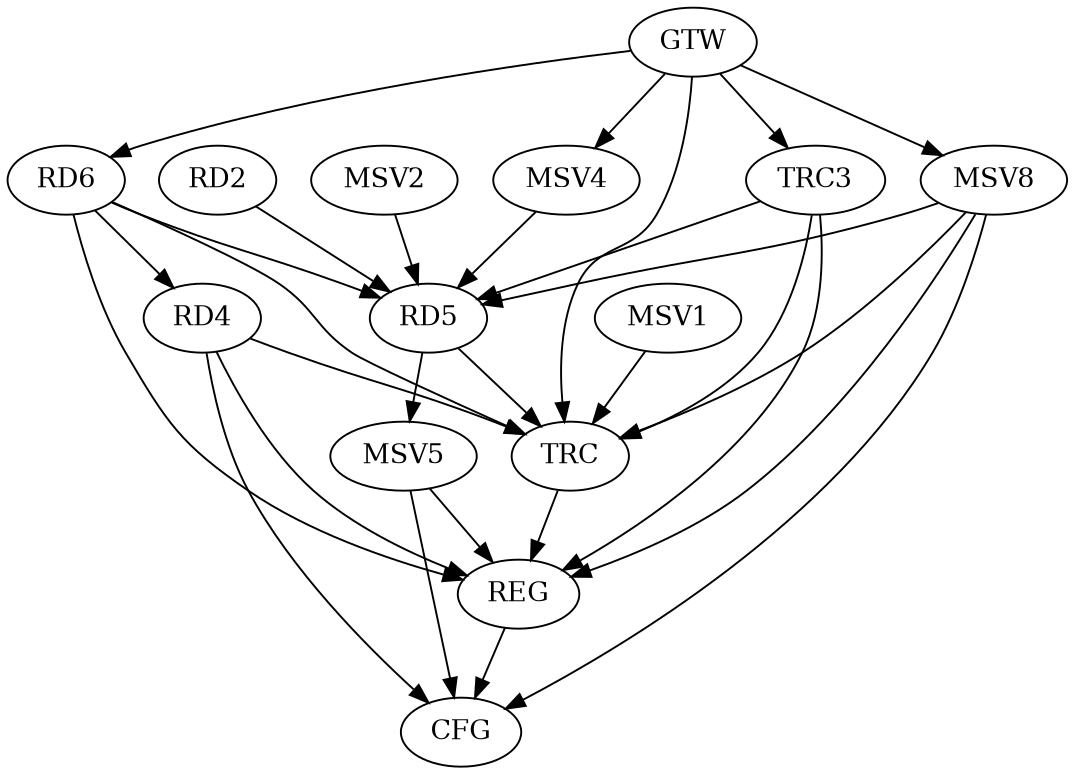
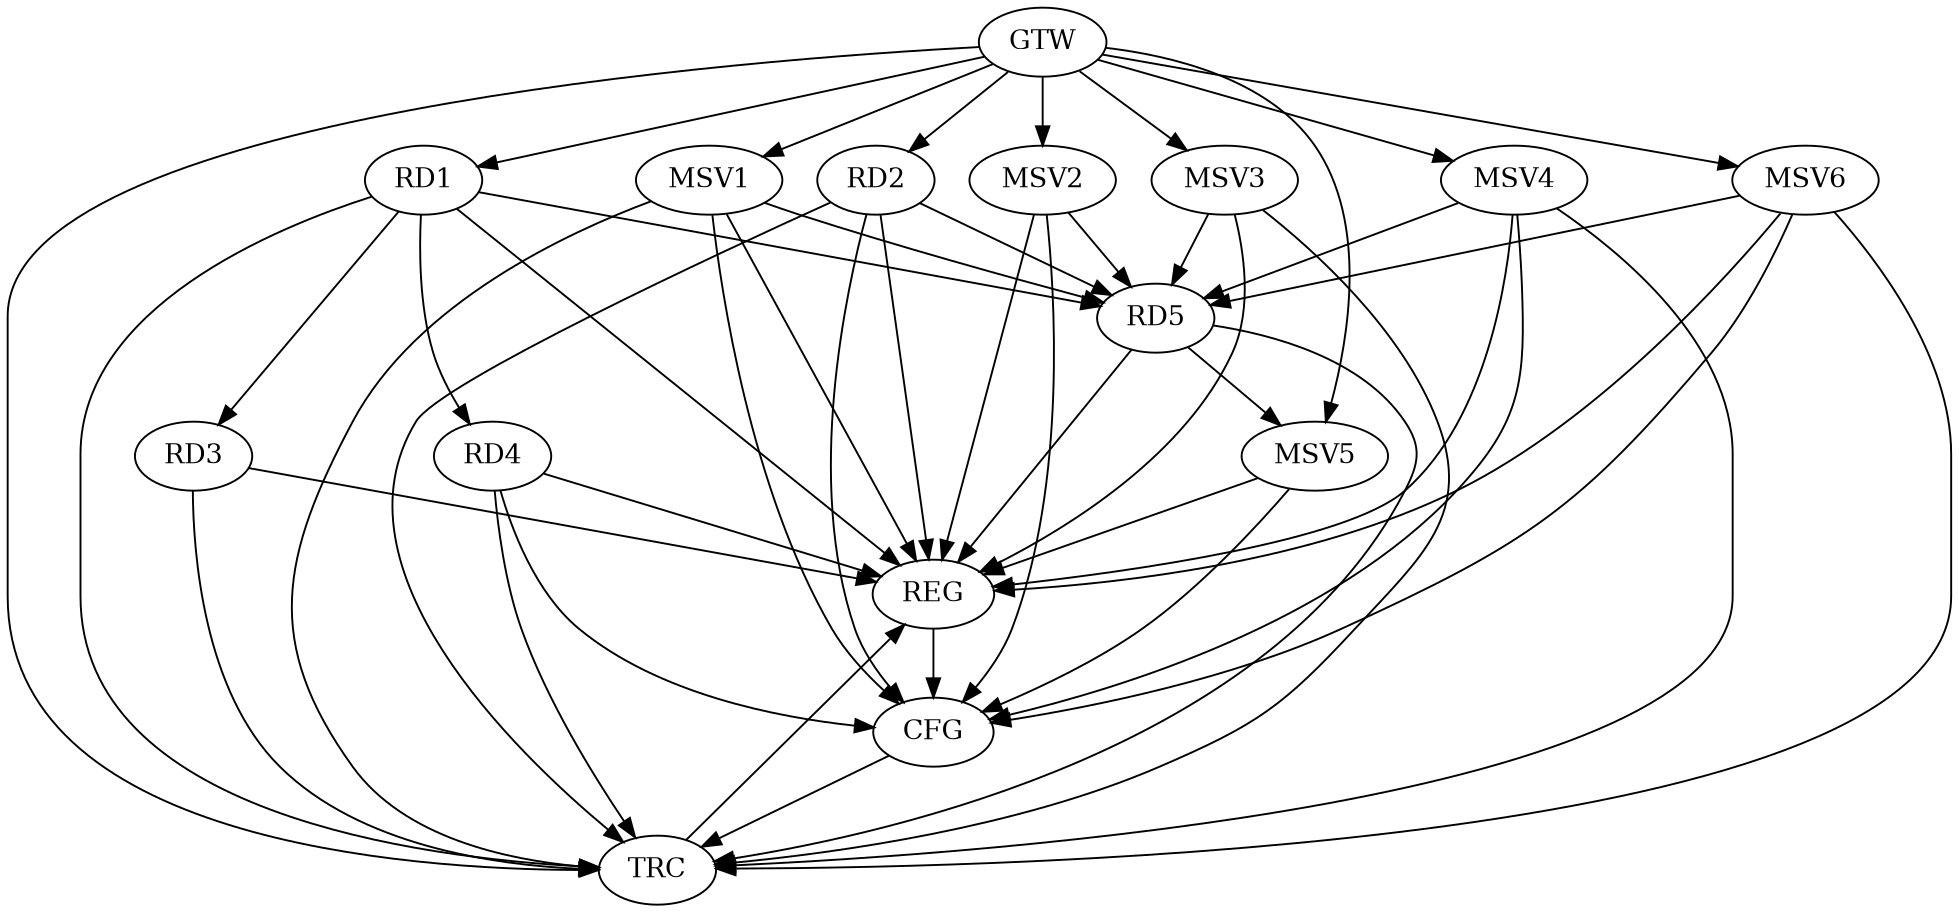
edge "GTW" -> "MSV2": added
edge "GTW" -> "RD2": added
edge "GTW" -> "MSV1": added
edge "GTW" -> "MSV5": added
node "RD6": label "RD6" -> "RD1"
node "TRC3": label "TRC3" -> "MSV3"
node "MSV8": label "MSV8" -> "MSV6"
edge "MSV1" -> "RD5": added
edge "RD2" -> "REG": added
edge "MSV2" -> "REG": added
edge "MSV1" -> "REG": added
edge "RD2" -> "TRC": added
edge "RD5" -> "REG": added
node "RD3": added
edge "RD2" -> "CFG": added
edge "MSV1" -> "CFG": added
edge "MSV2" -> "CFG": added
edge "MSV4" -> "REG": added
edge "MSV4" -> "CFG": added
edge "MSV4" -> "TRC": added
edge "CFG" -> "TRC": added
